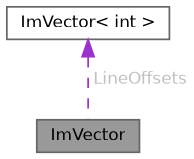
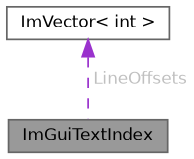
node "ImVector": label "ImVector" -> "ImGuiTextIndex"
